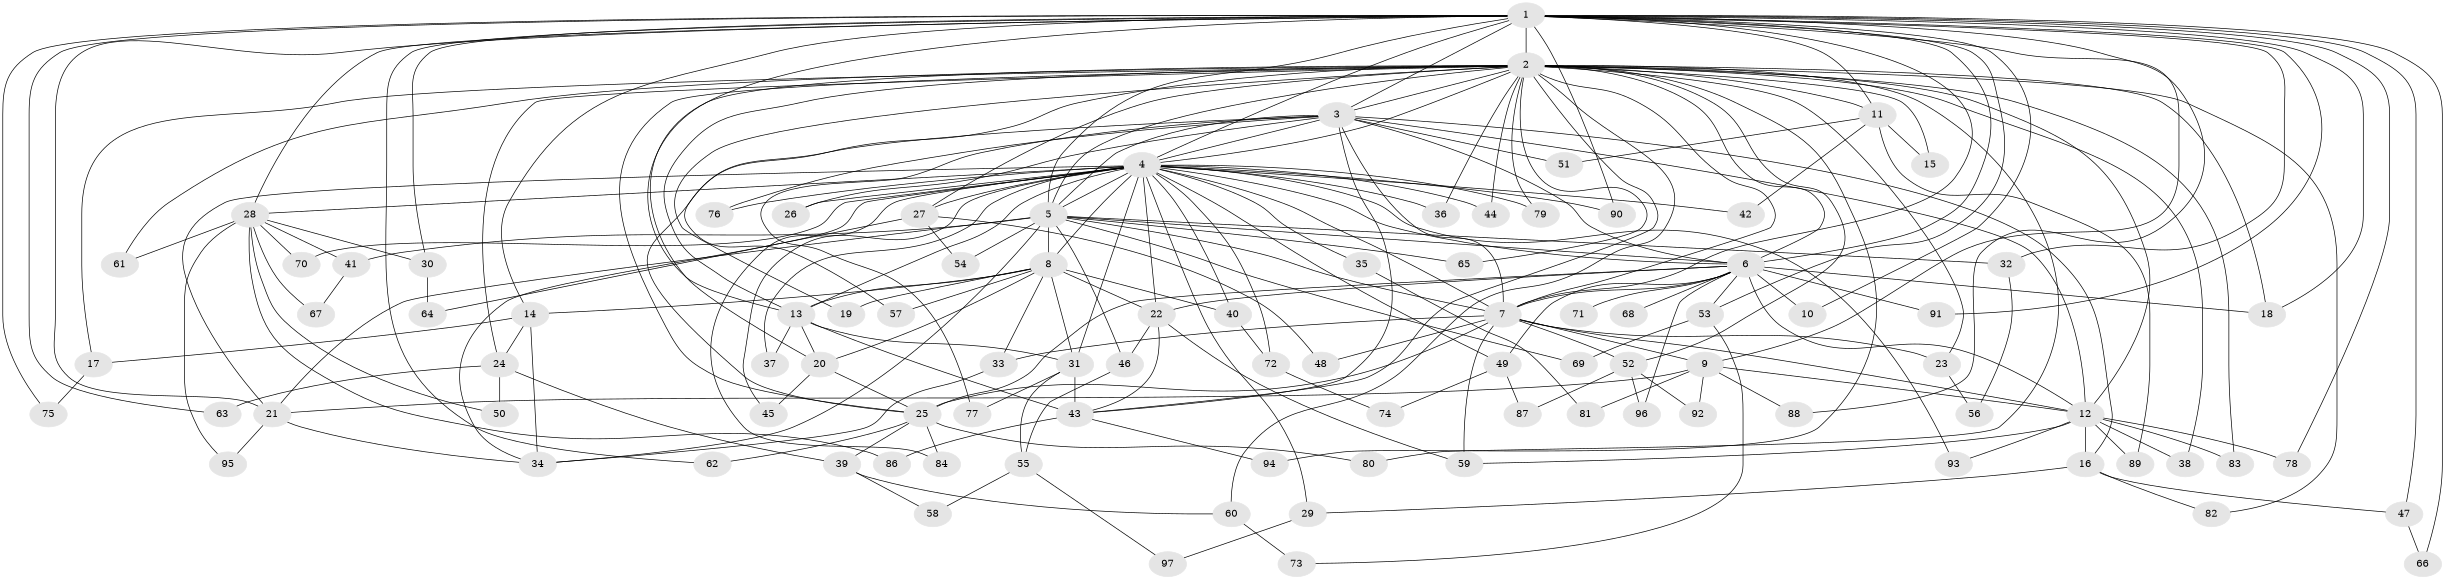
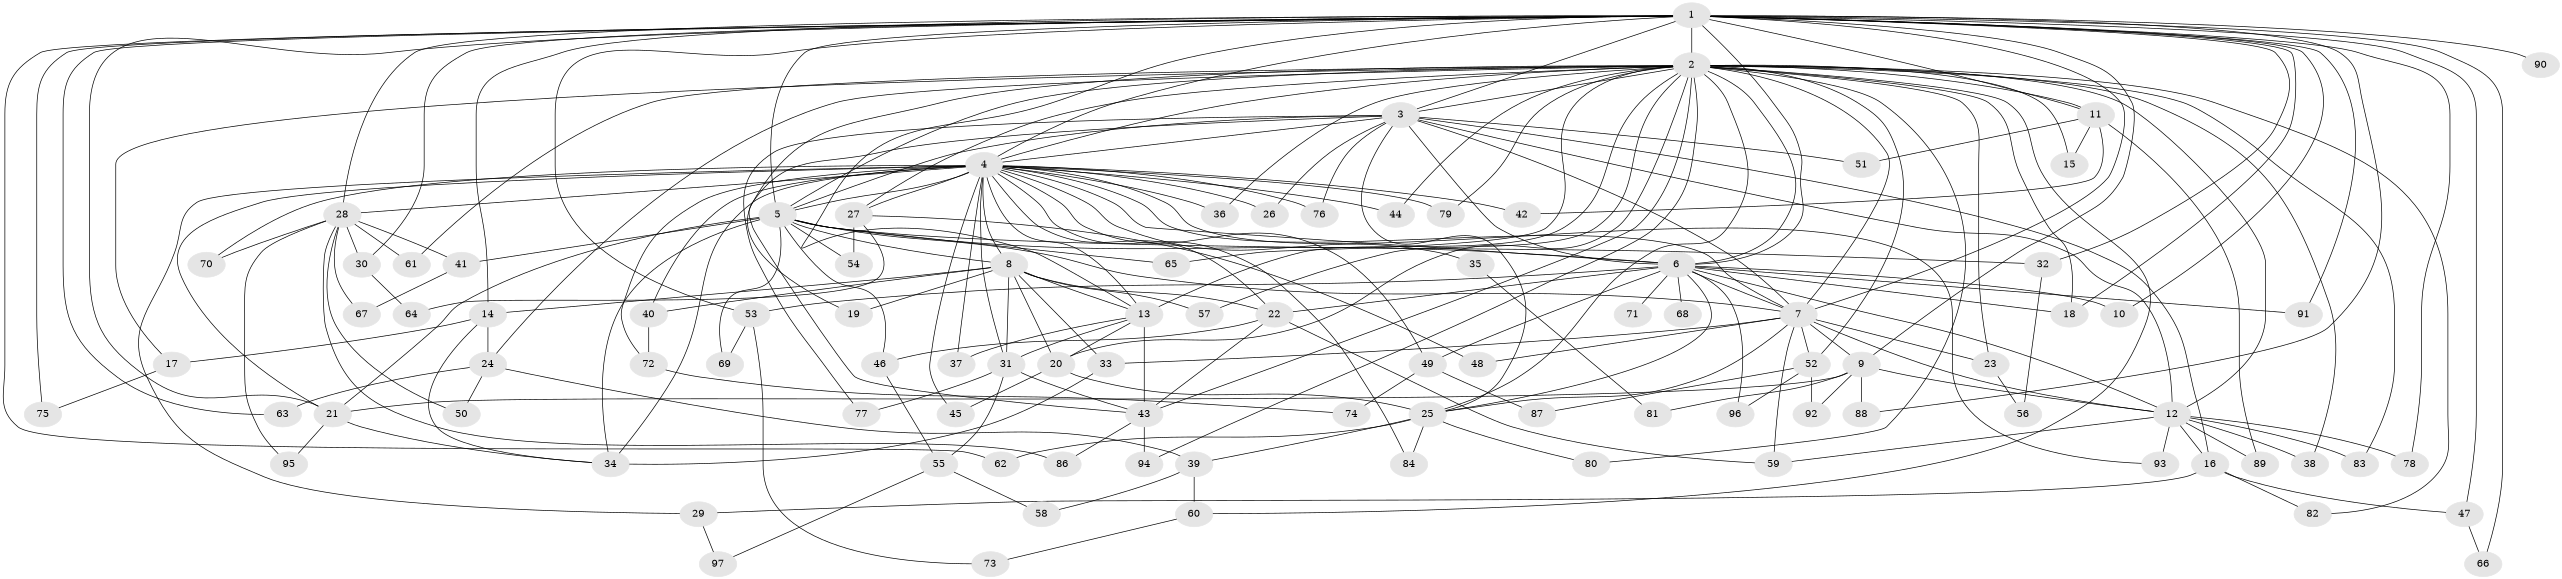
edge "4" -- "90": removed
